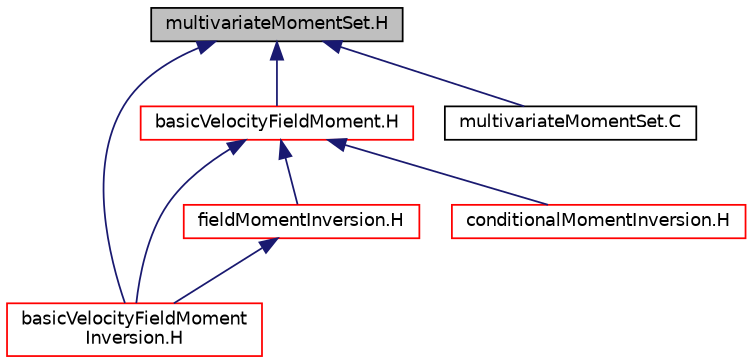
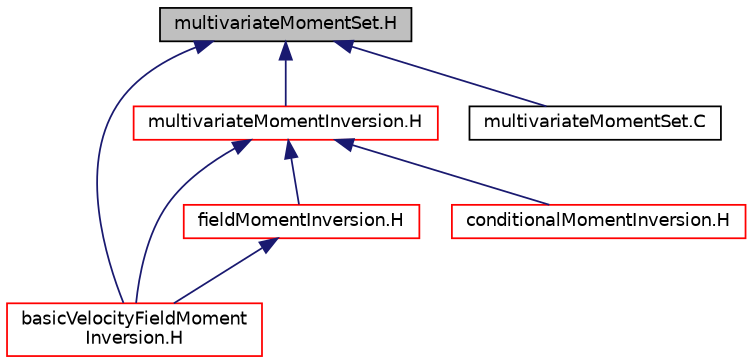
node "basicVelocityFieldMoment.H": label "basicVelocityFieldMoment.H" -> "multivariateMomentInversion.H"
